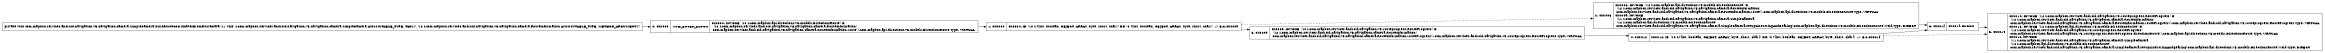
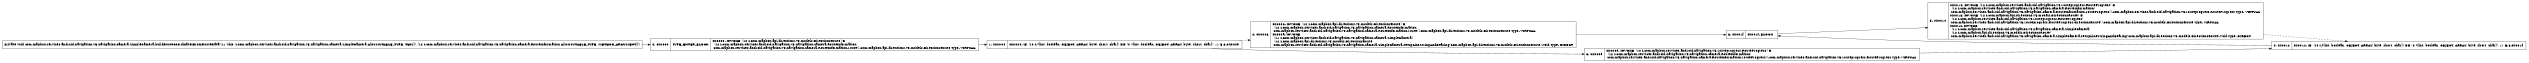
node "0: 0x0000": text "MTH_ENTER_BLOCK" -> "TYPE_ENTER_BLOCK"
edge "4: 0x0012" -> "5: 0x0014": reversed
